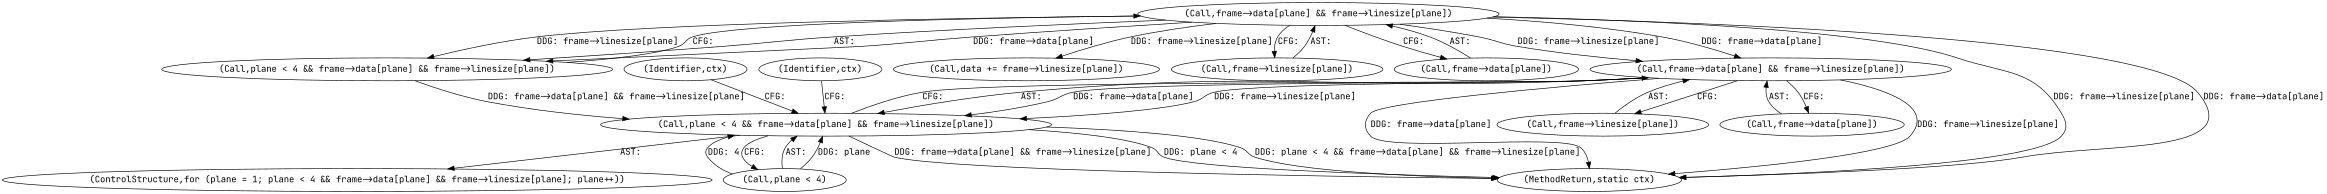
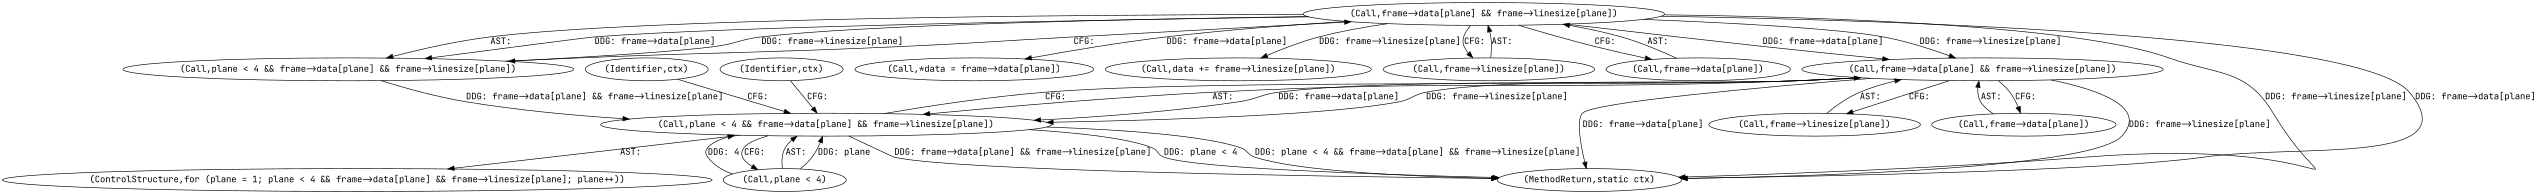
node "(Call,*data = frame->data[plane])": added
